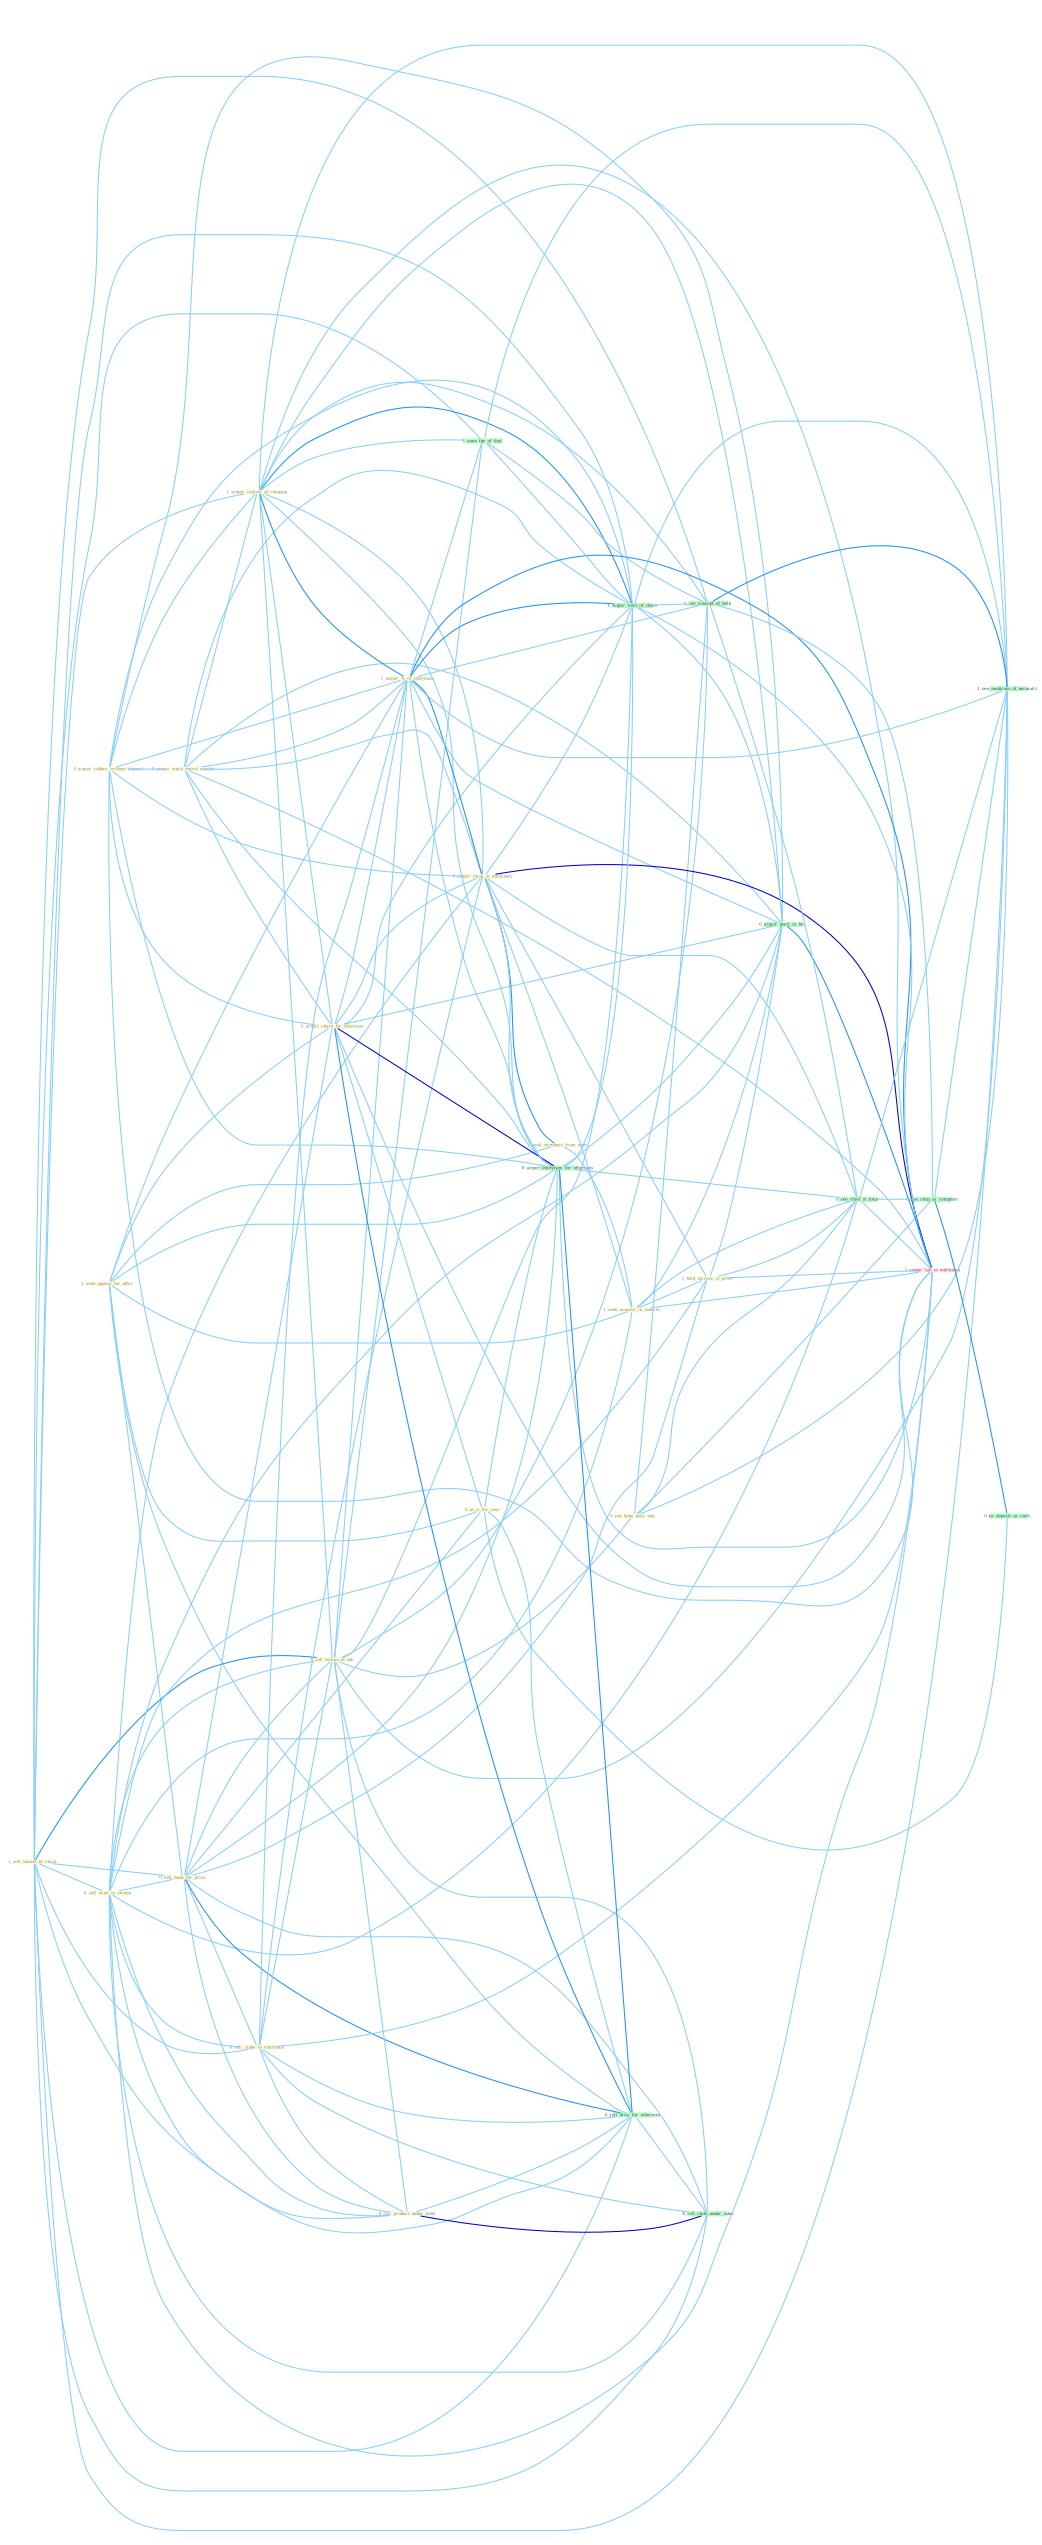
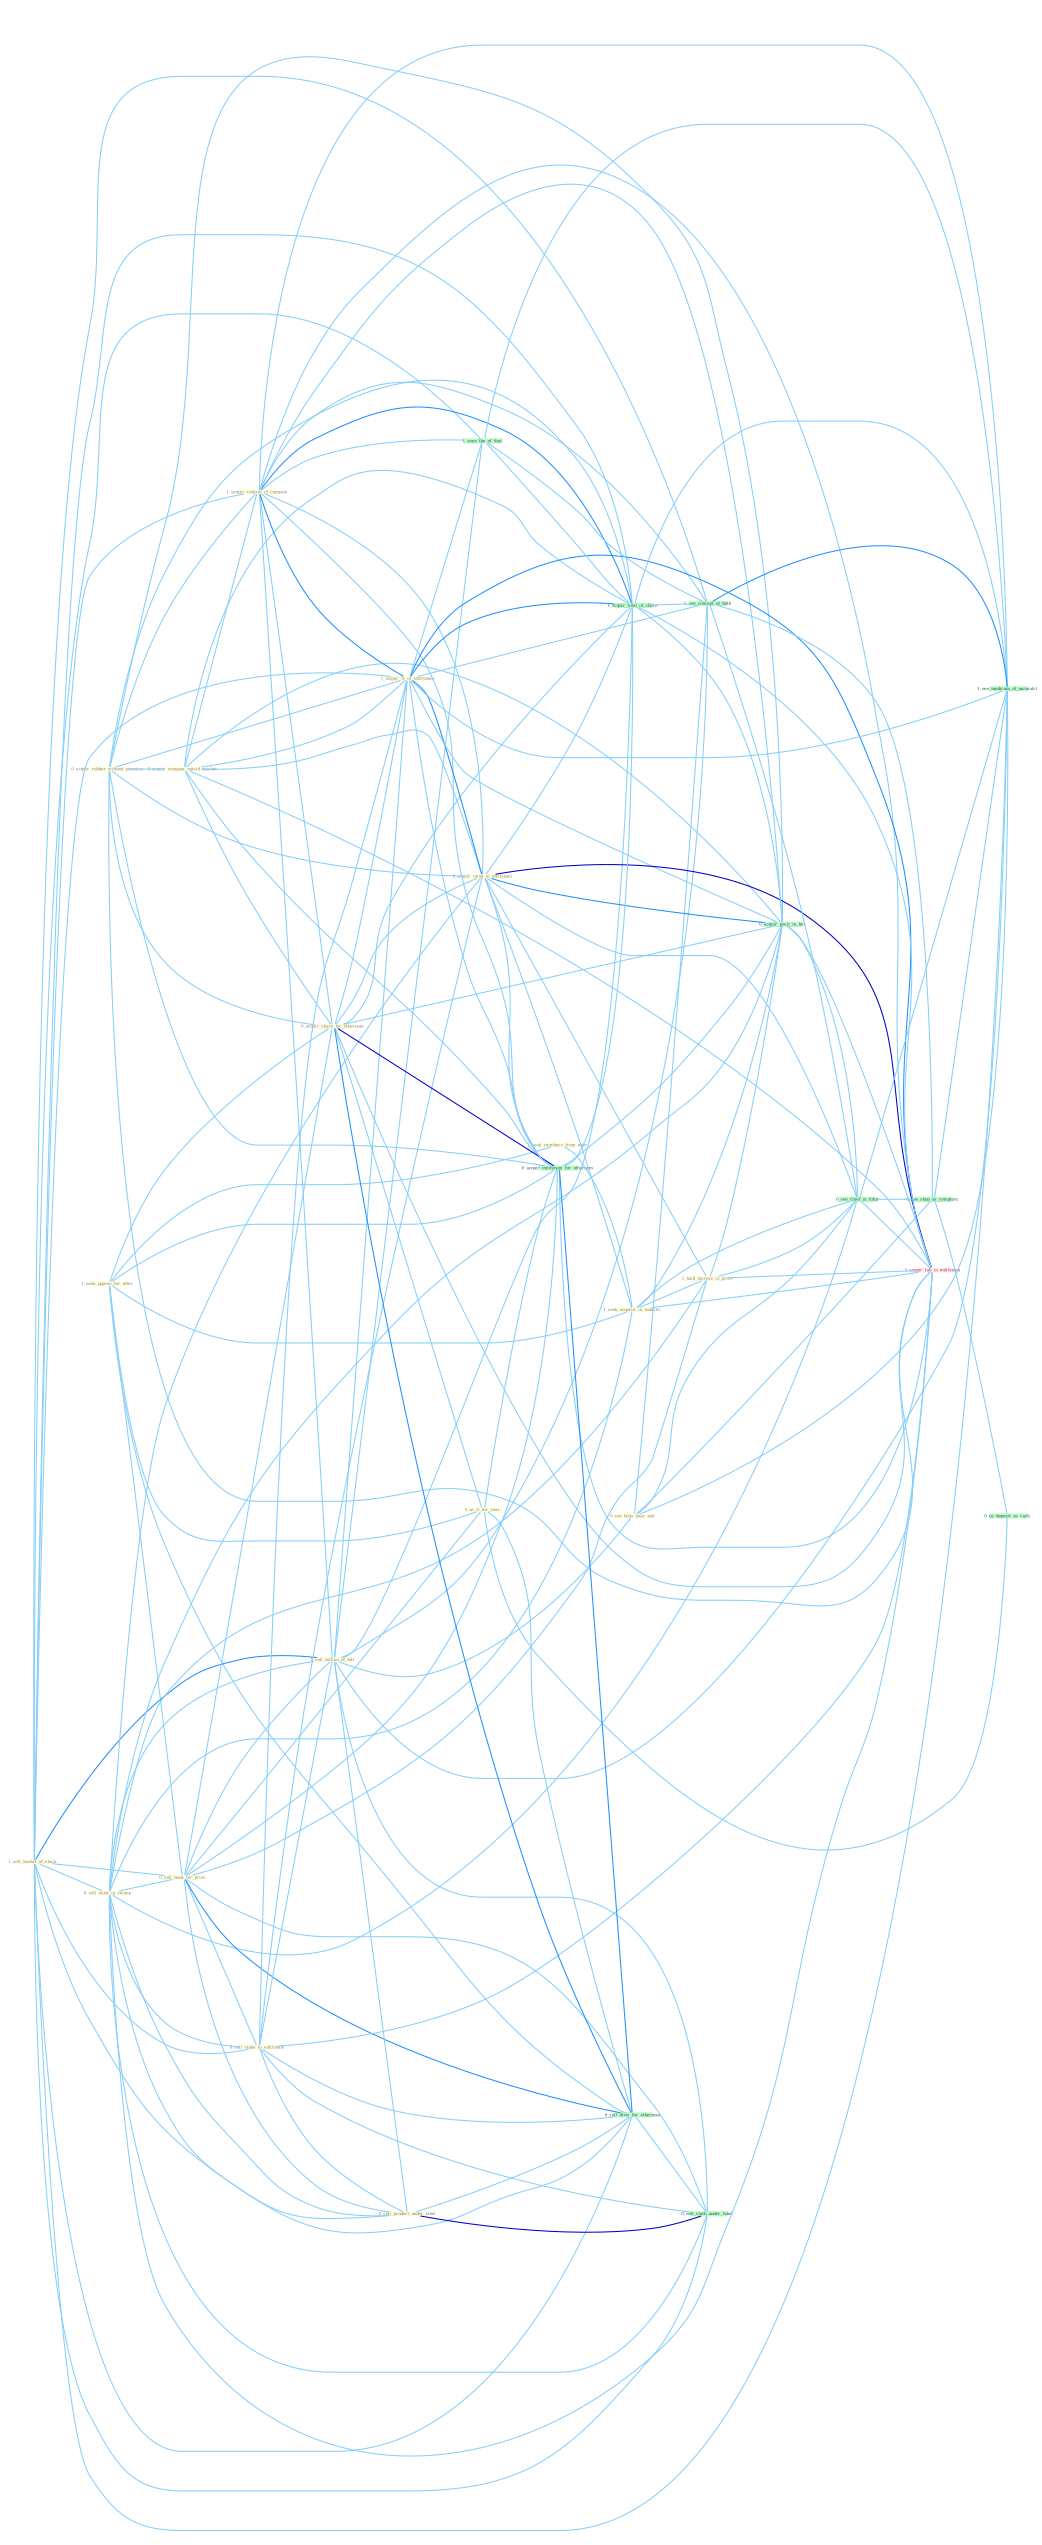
node "0_acquir_rubber_without_deposit": label "0_acquir_rubber_without_deposit" -> "0_acquir_rubber_without_permiss"
node "0_acquir_stock_outsid_market": label "0_acquir_stock_outsid_market" -> "0_acquir_compani_outsid_market"
edge "1_acquir_%_of_entitynam" -- "1_seek_approv_for_offer": now "1_acquir_%_of_entitynam" -- "1_sell_basket_of_stock"
edge "0_acquir_imag_in_entitynam" -- "1_seek_reimburs_from_oper": now "0_acquir_imag_in_entitynam" -- "0_acquir_posit_in_bid"
edge "0_acquir_posit_in_bid" -- "1_acquir_lab_in_entitynam": color #1e90ff -> #87cefa
edge "0_acquir_entitynam_for_othernum" -- "0_see_chief_in_futur": now "0_acquir_posit_in_bid" -- "0_see_chief_in_futur"
edge "0_see_shop_as_symptom" -- "0_us_deposit_as_cach": color #1e90ff -> #87cefa
node "9_sell_cloth_under_label": label "9_sell_cloth_under_label" -> "0_sell_cloth_under_label"
